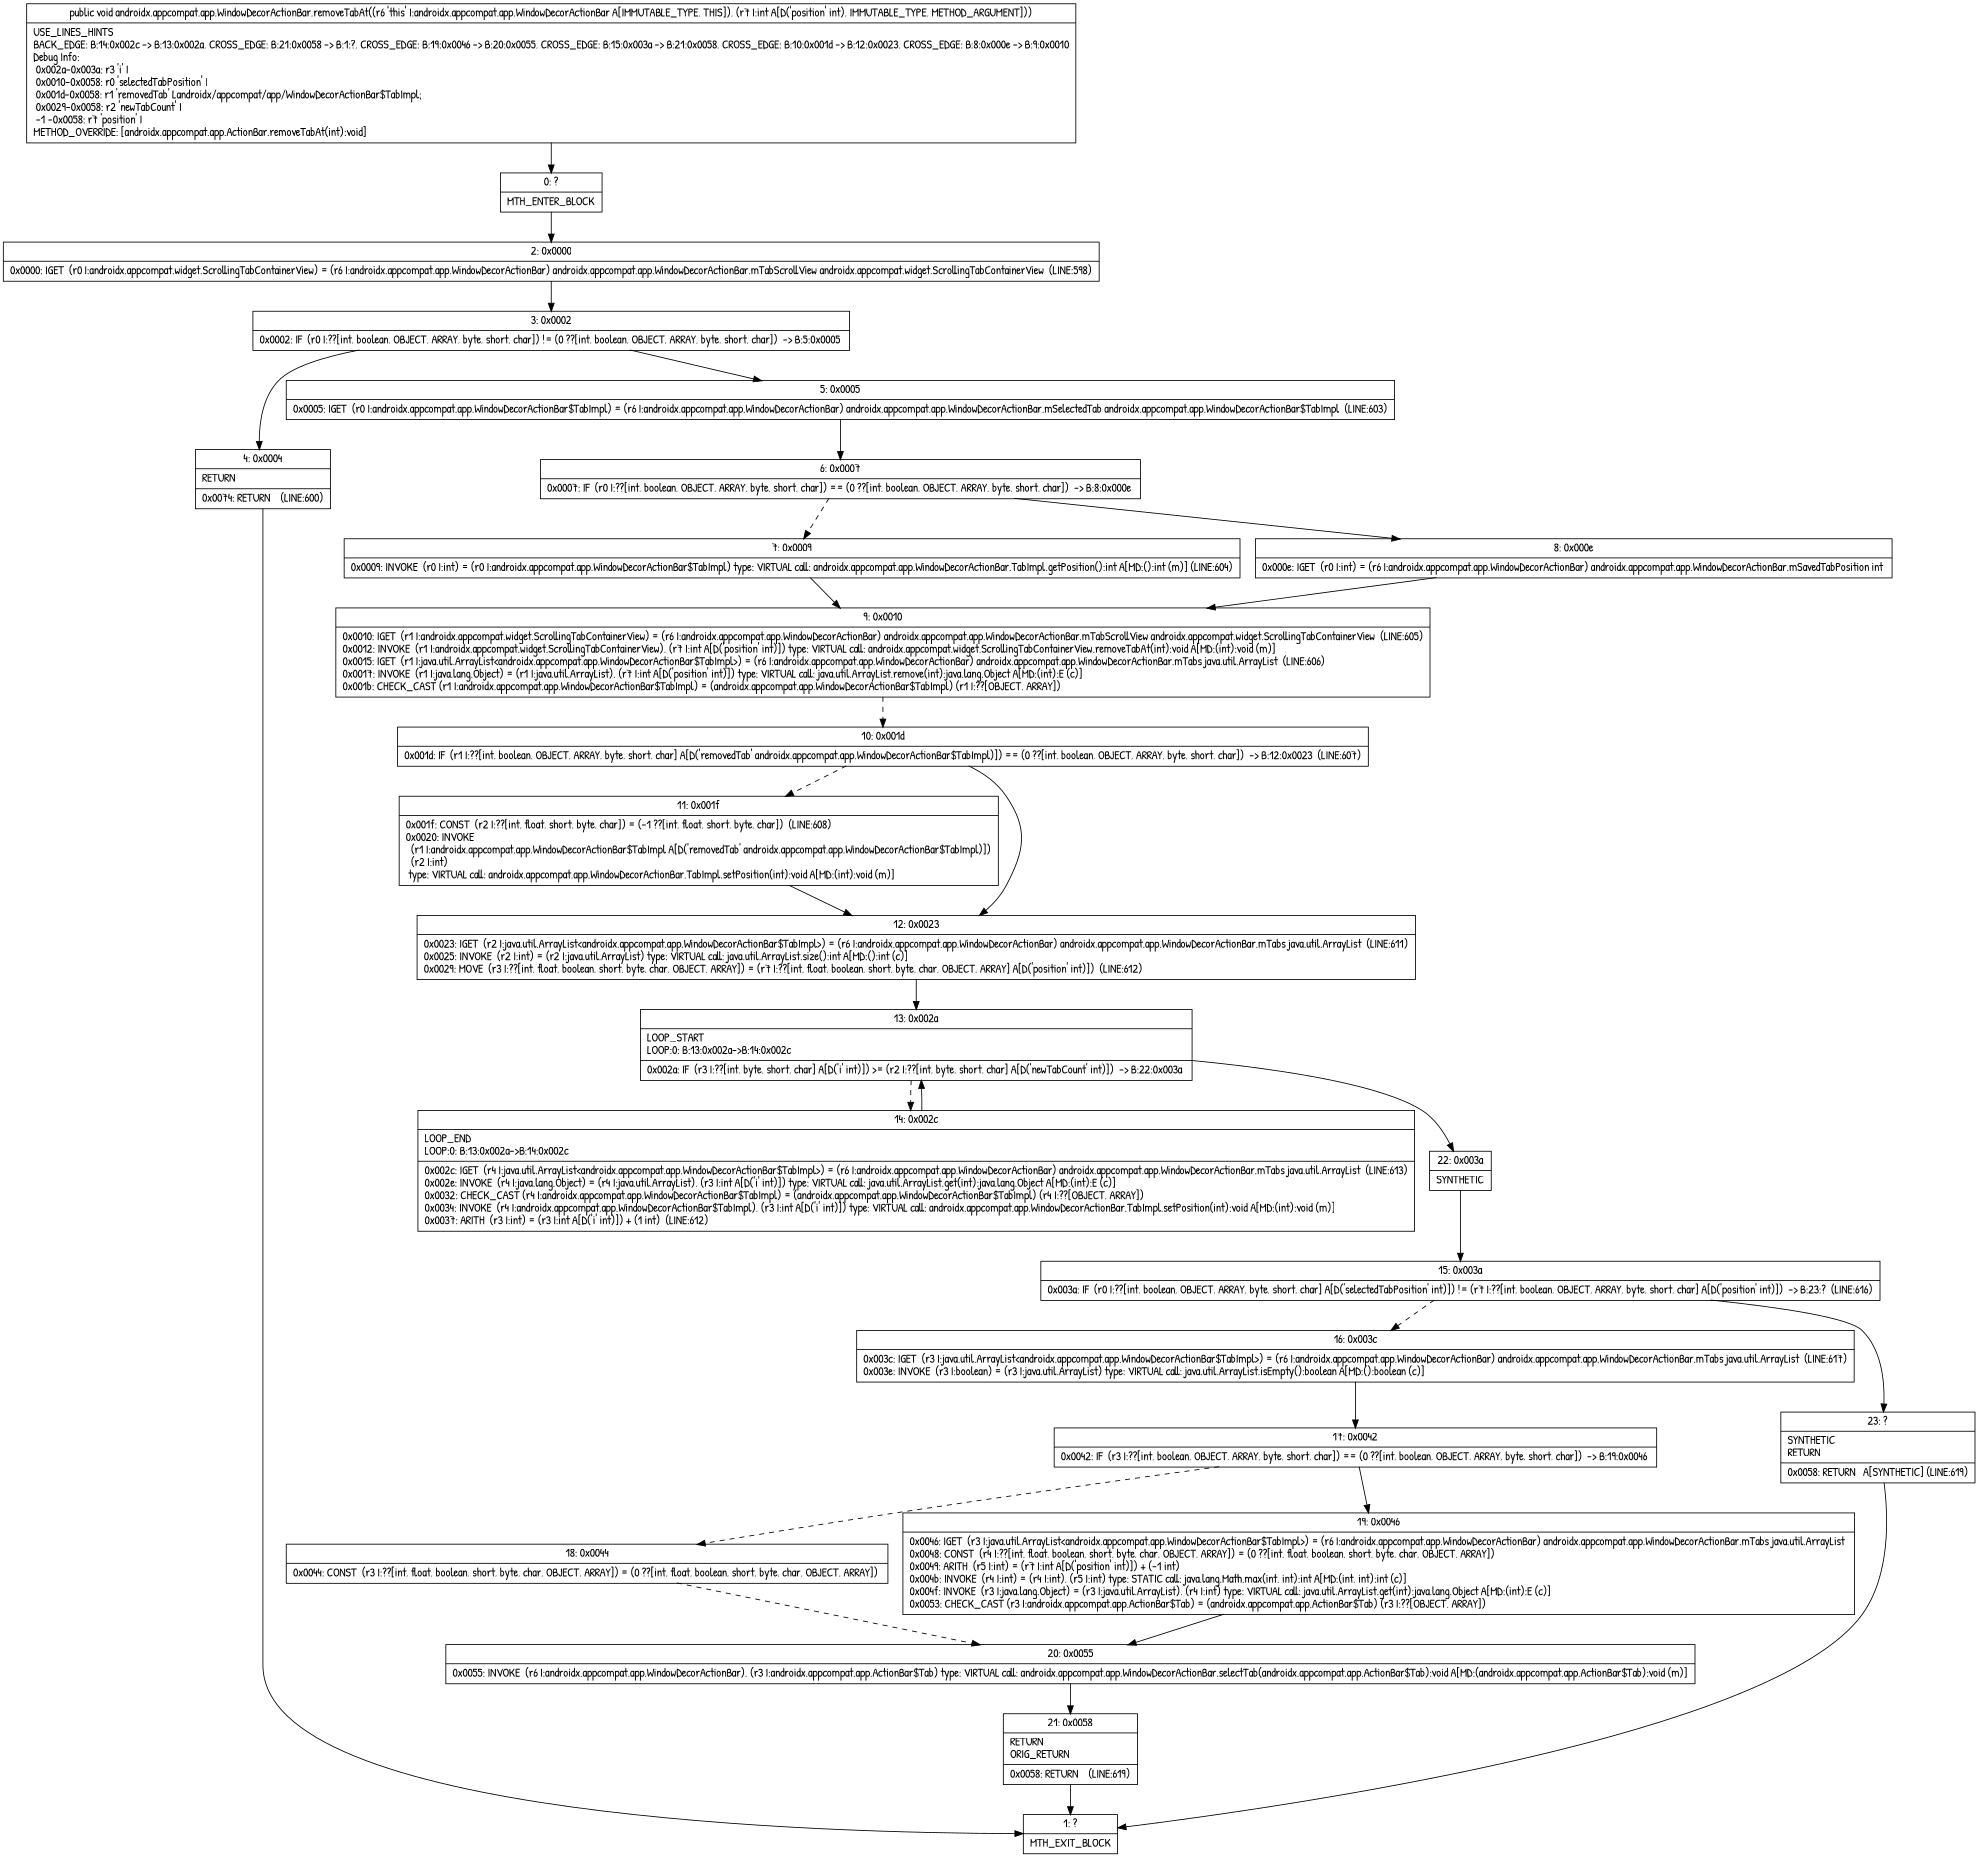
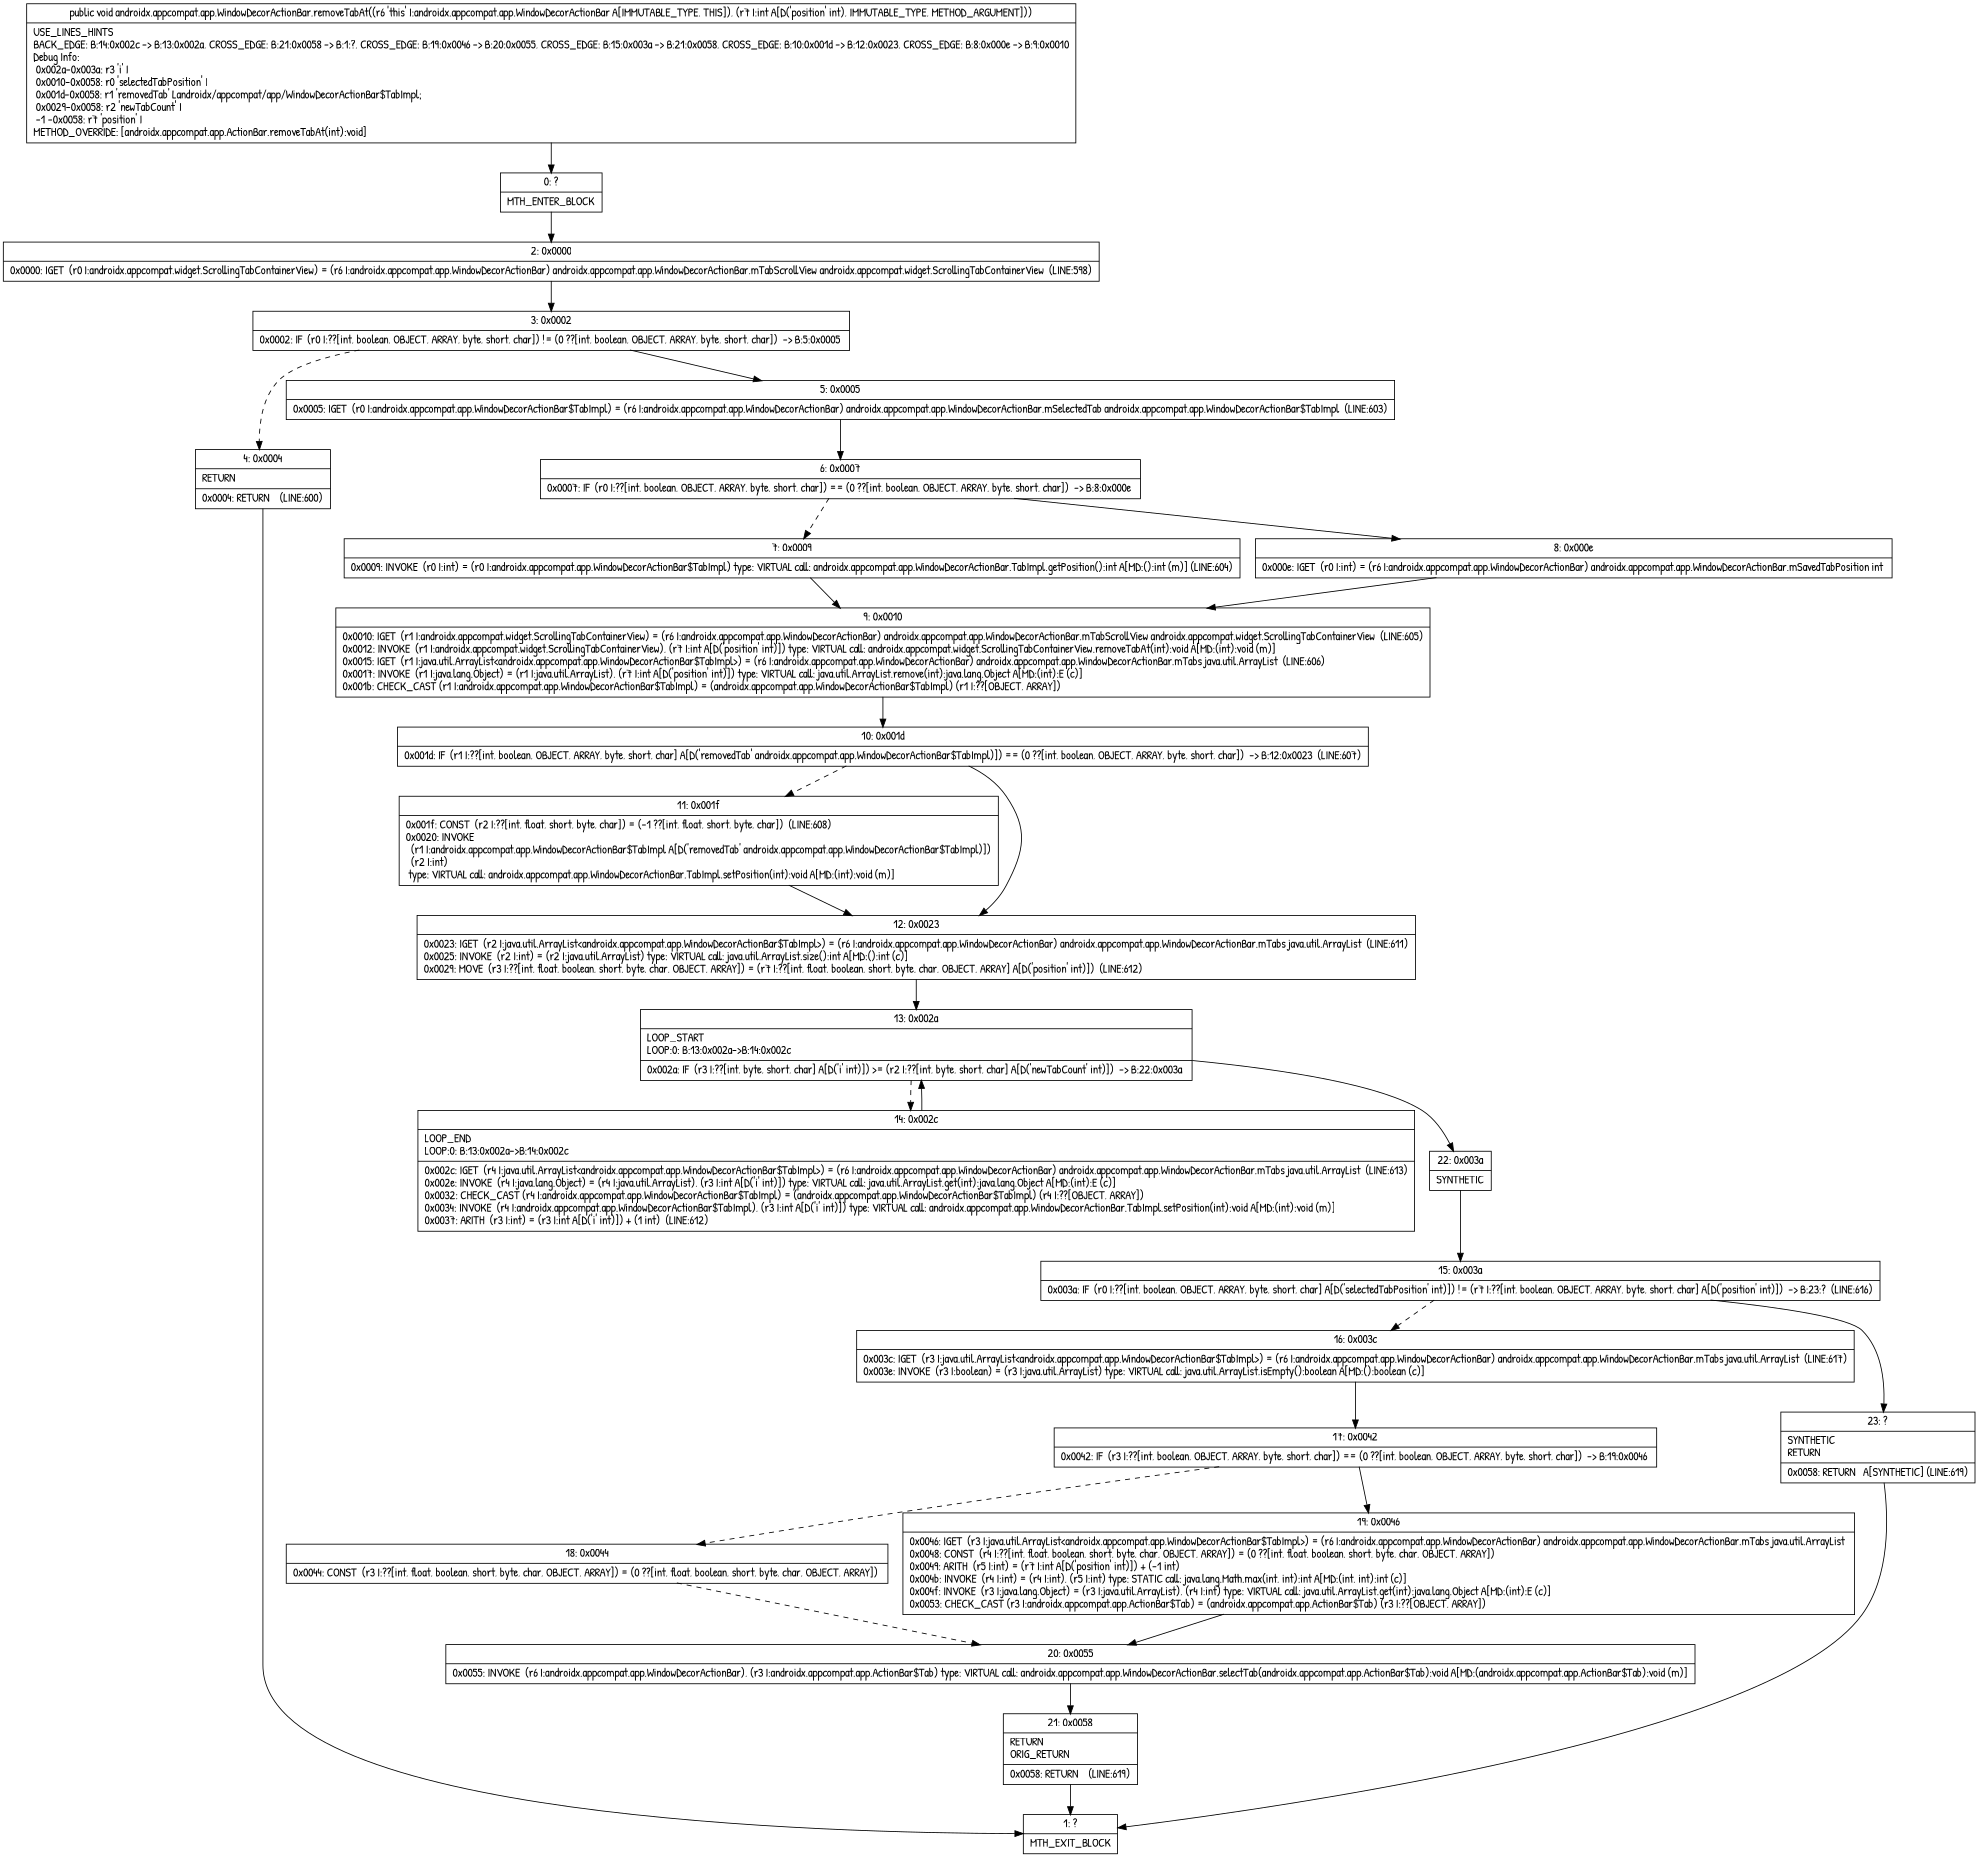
edge "3: 0x0002" -> "4: 0x0004": style solid -> dashed
node "4: 0x0004": text "0x0074: RETURN    (LINE:600)" -> "0x0004: RETURN    (LINE:600)"
edge "9: 0x0010" -> "10: 0x001d": style dashed -> solid
